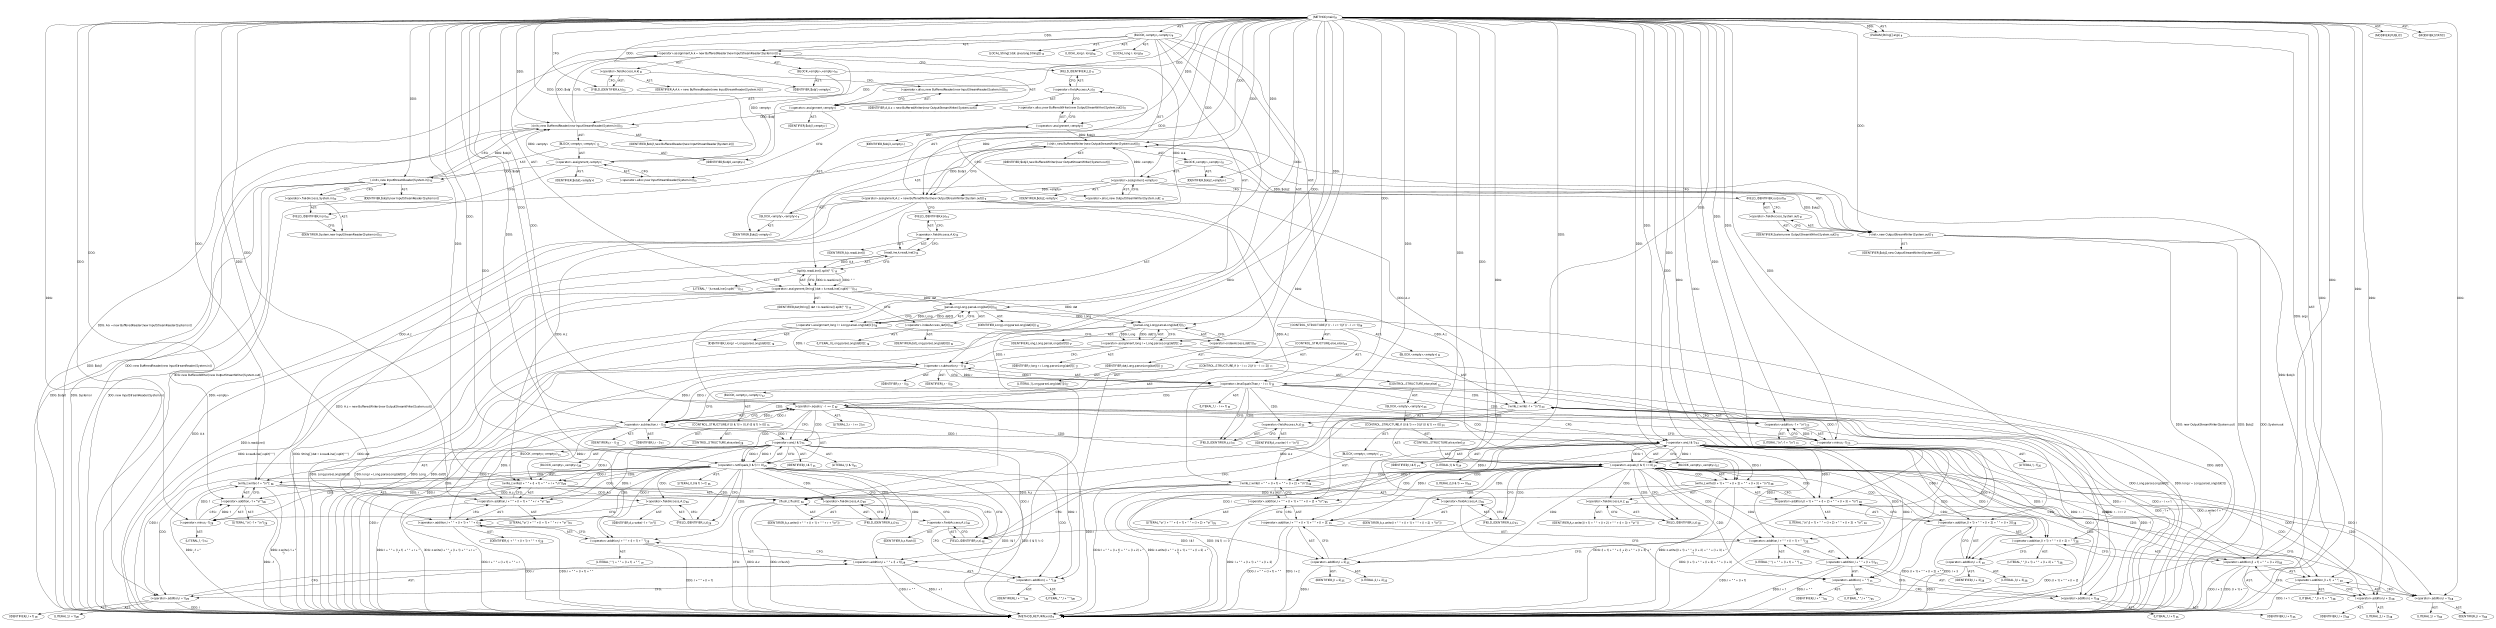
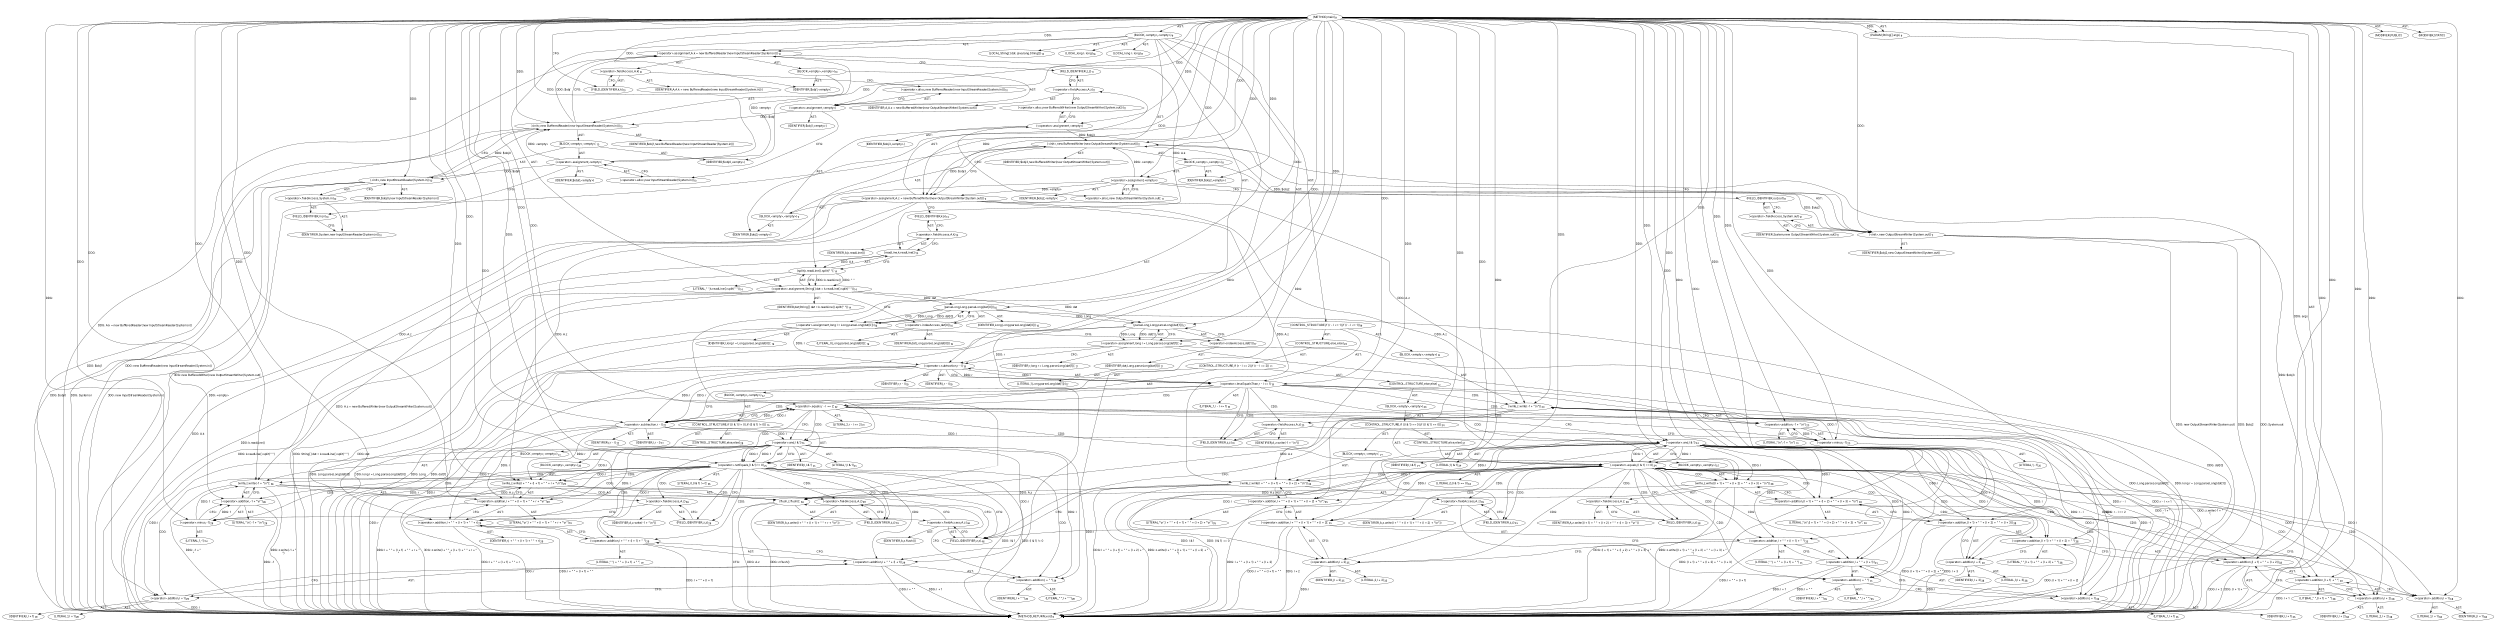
node "(IDENTIFIER,Long,Long.parseLong(dat[1]))": removed
edge "(<operator>.equals,(l & 1) == 0)" -> "(LITERAL,0,(l & 1) == 0)": label "CDG: " -> "AST: "
